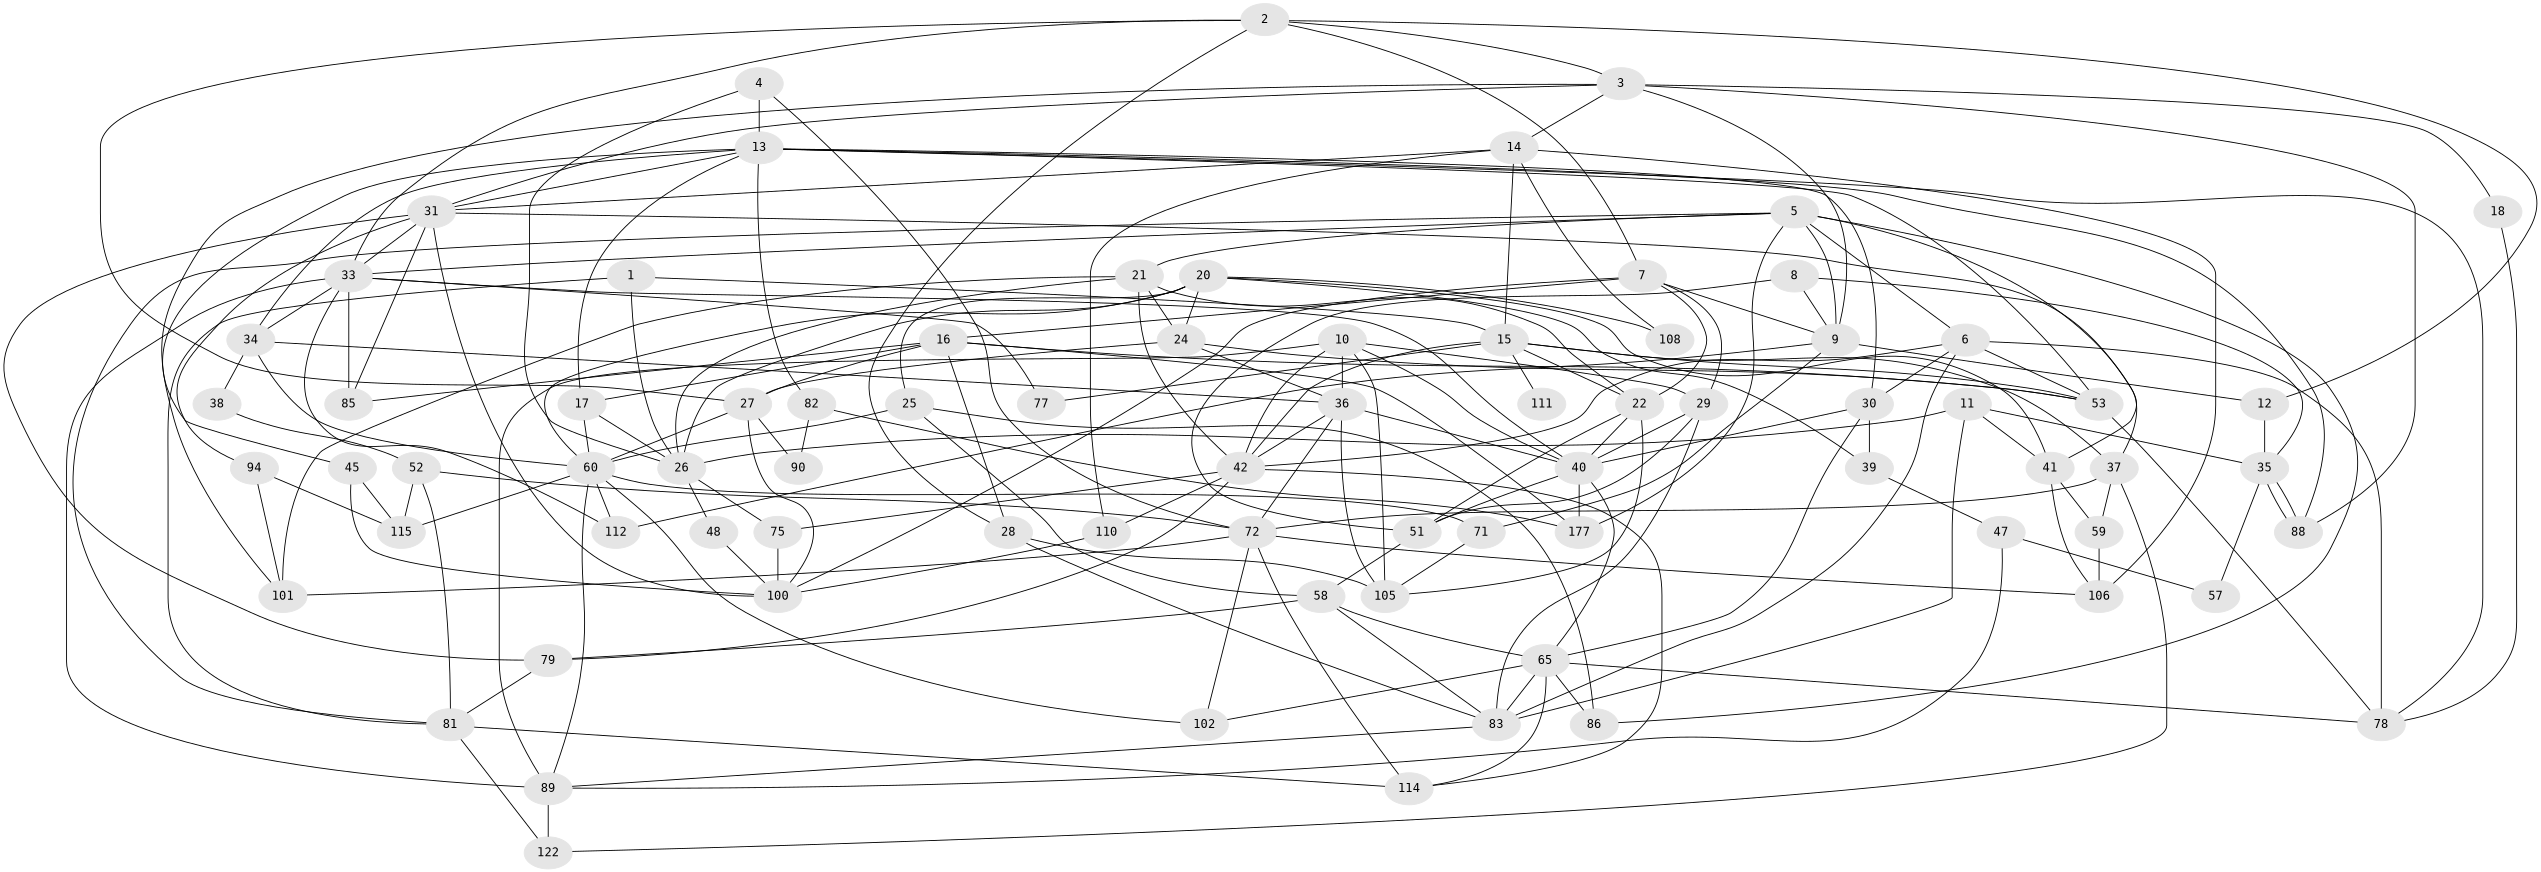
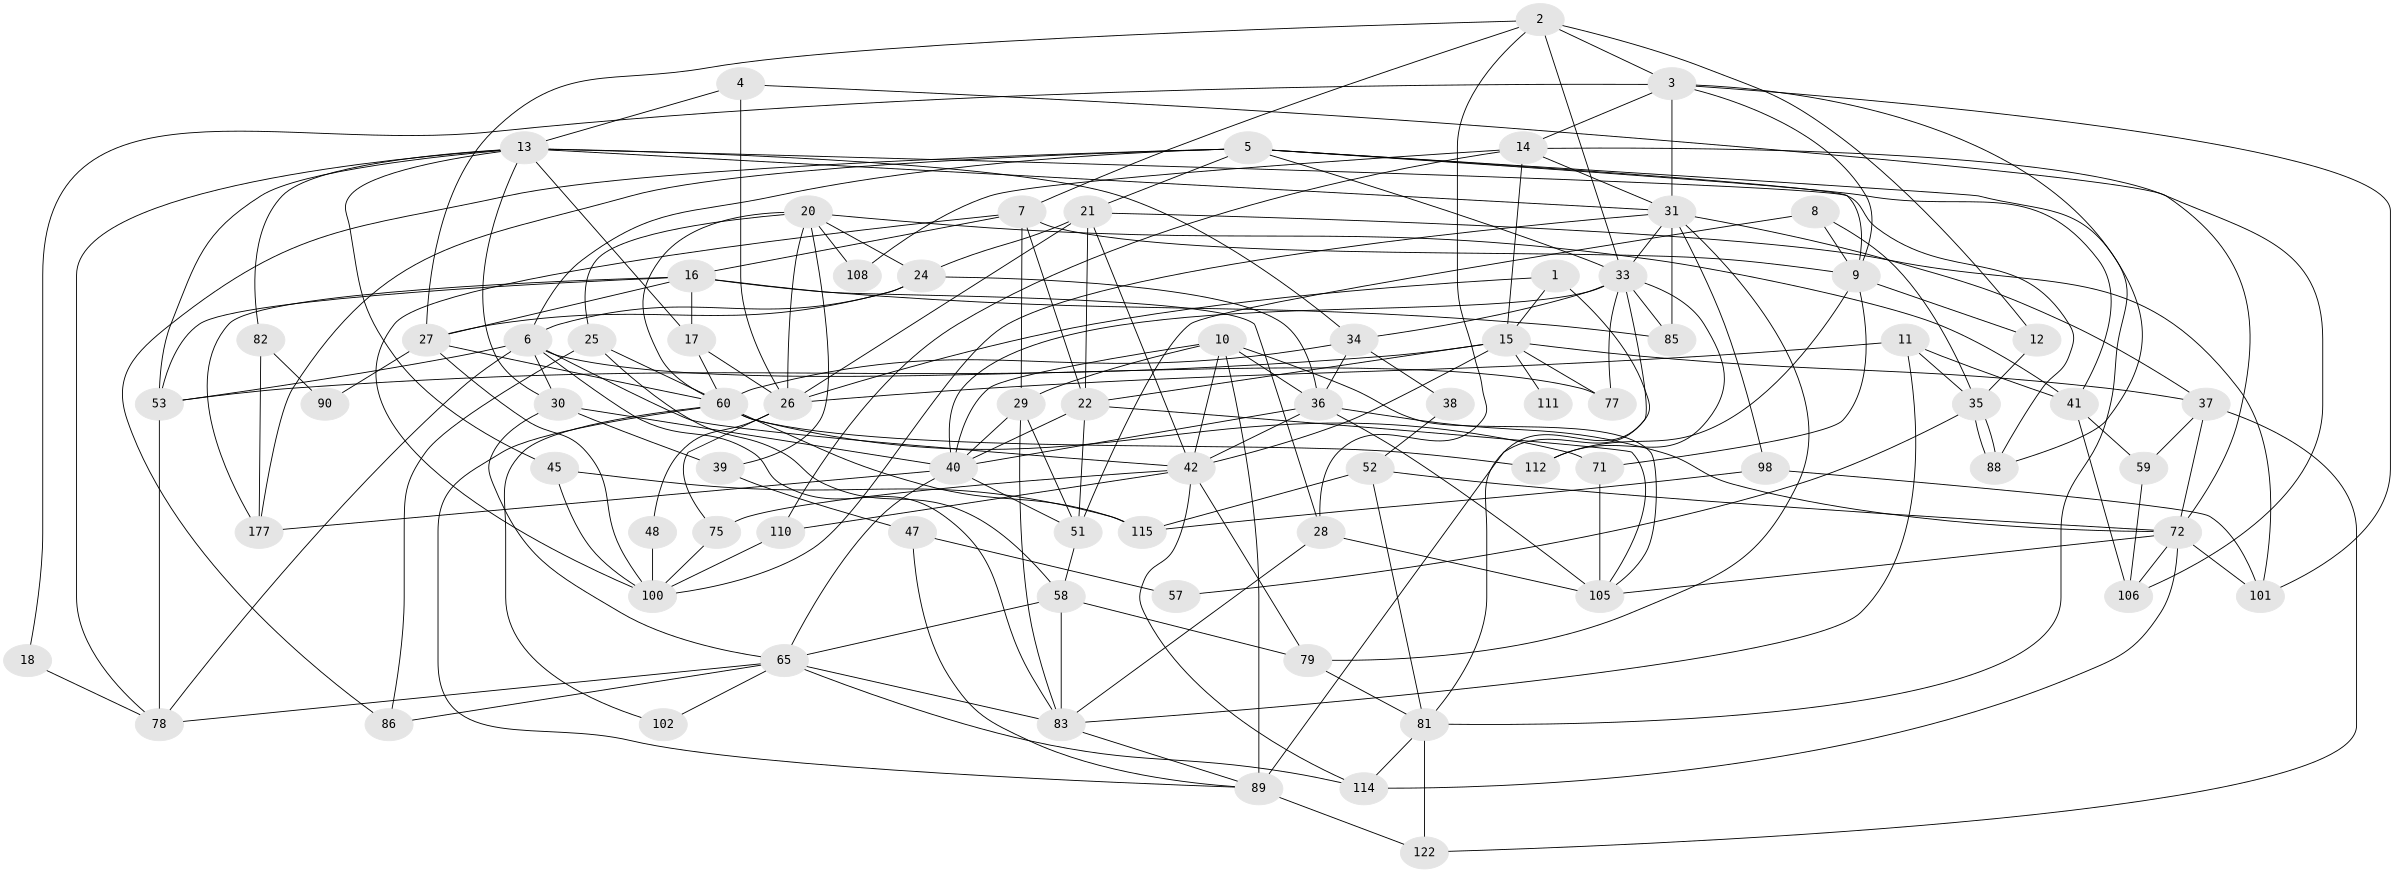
edge "6" -- "77": added
edge "24" -- "53": now "24" -- "6"
node "94": label "94" -> "98"
edge "72" -- "102": now "72" -- "105"
